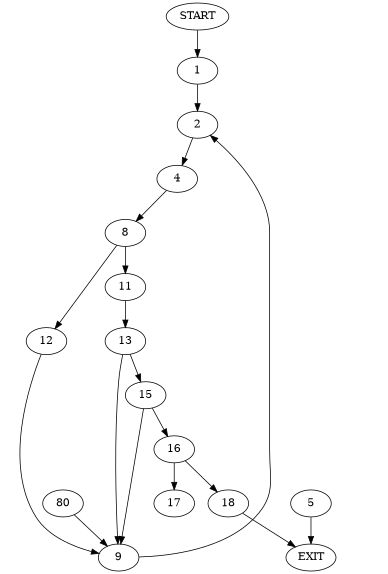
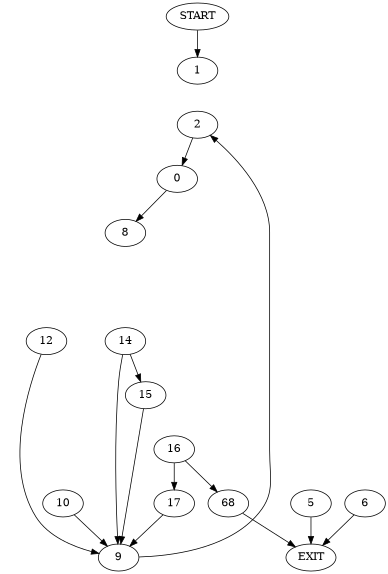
edge "1" -> "2": removed
node "4": label "4" -> "0"
edge "8" -> "12": removed
node "11": removed
node "13": label "13" -> "14"
edge "15" -> "16": removed
node "80": label "80" -> "10"
node "18": label "18" -> "68"
node "6": added
edge "17" -> "9": added
